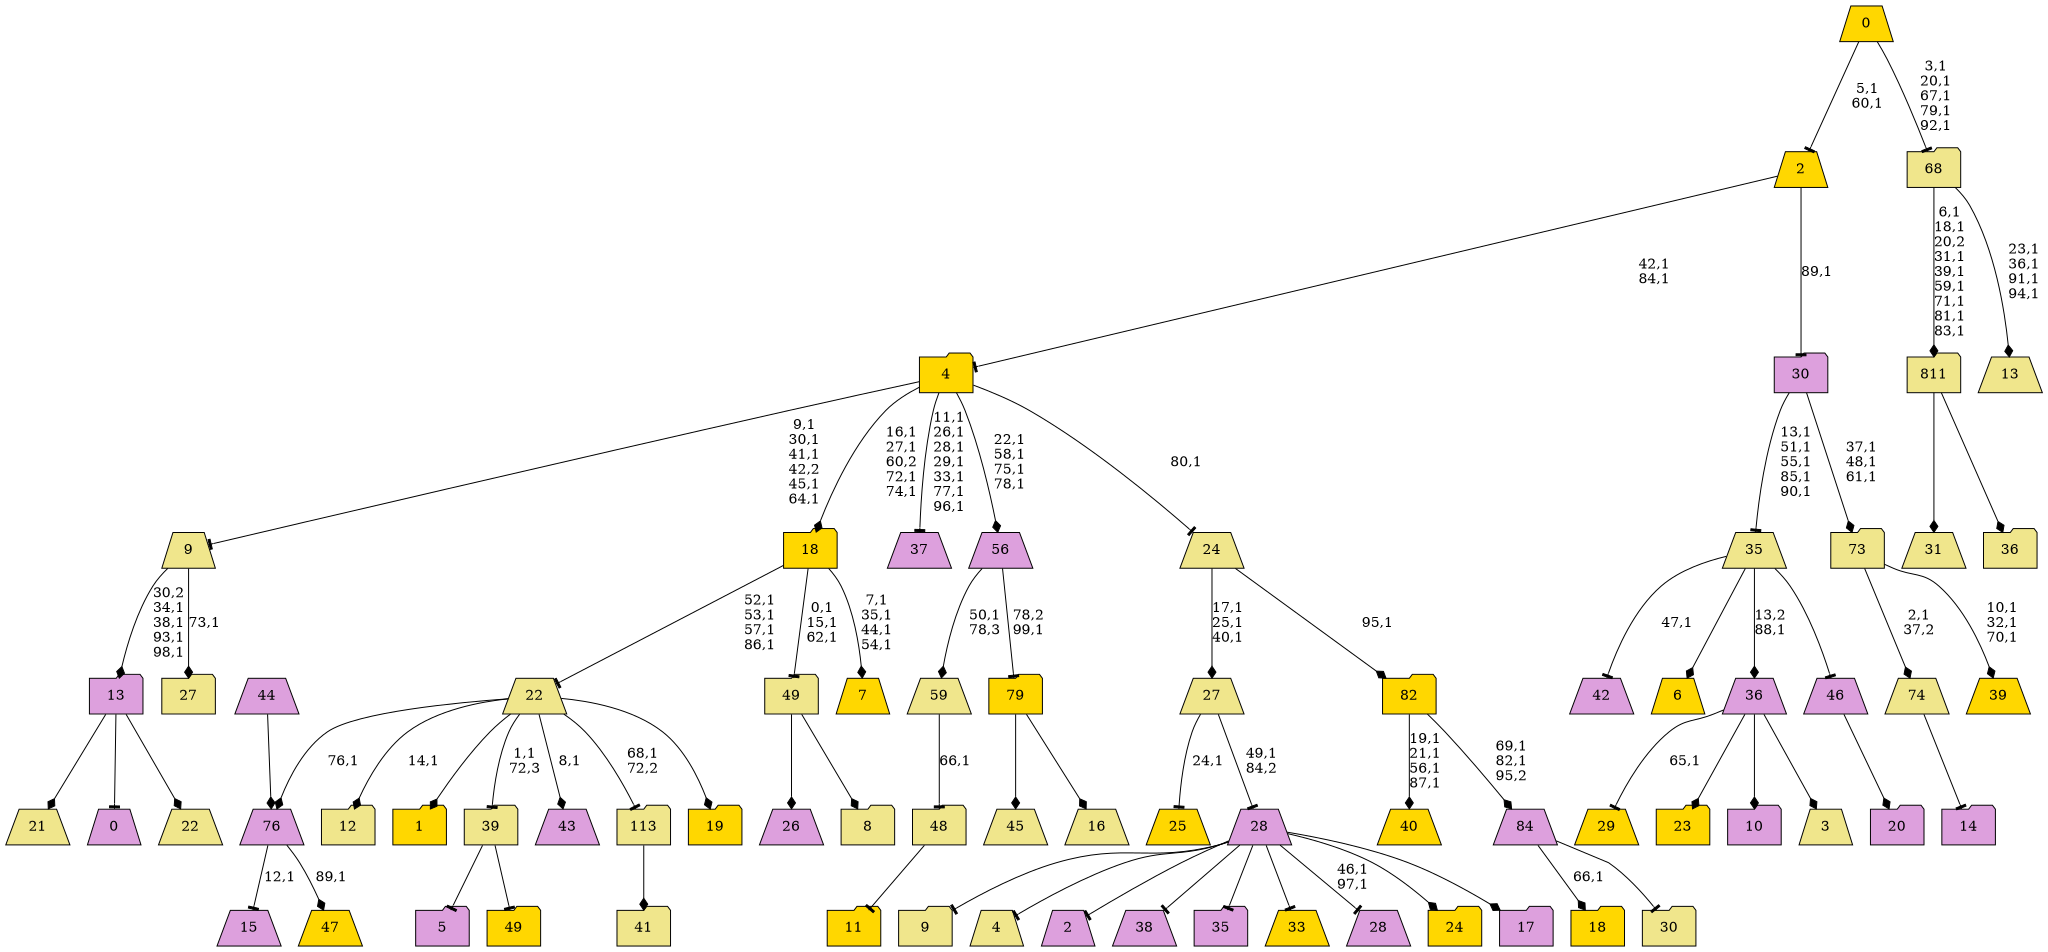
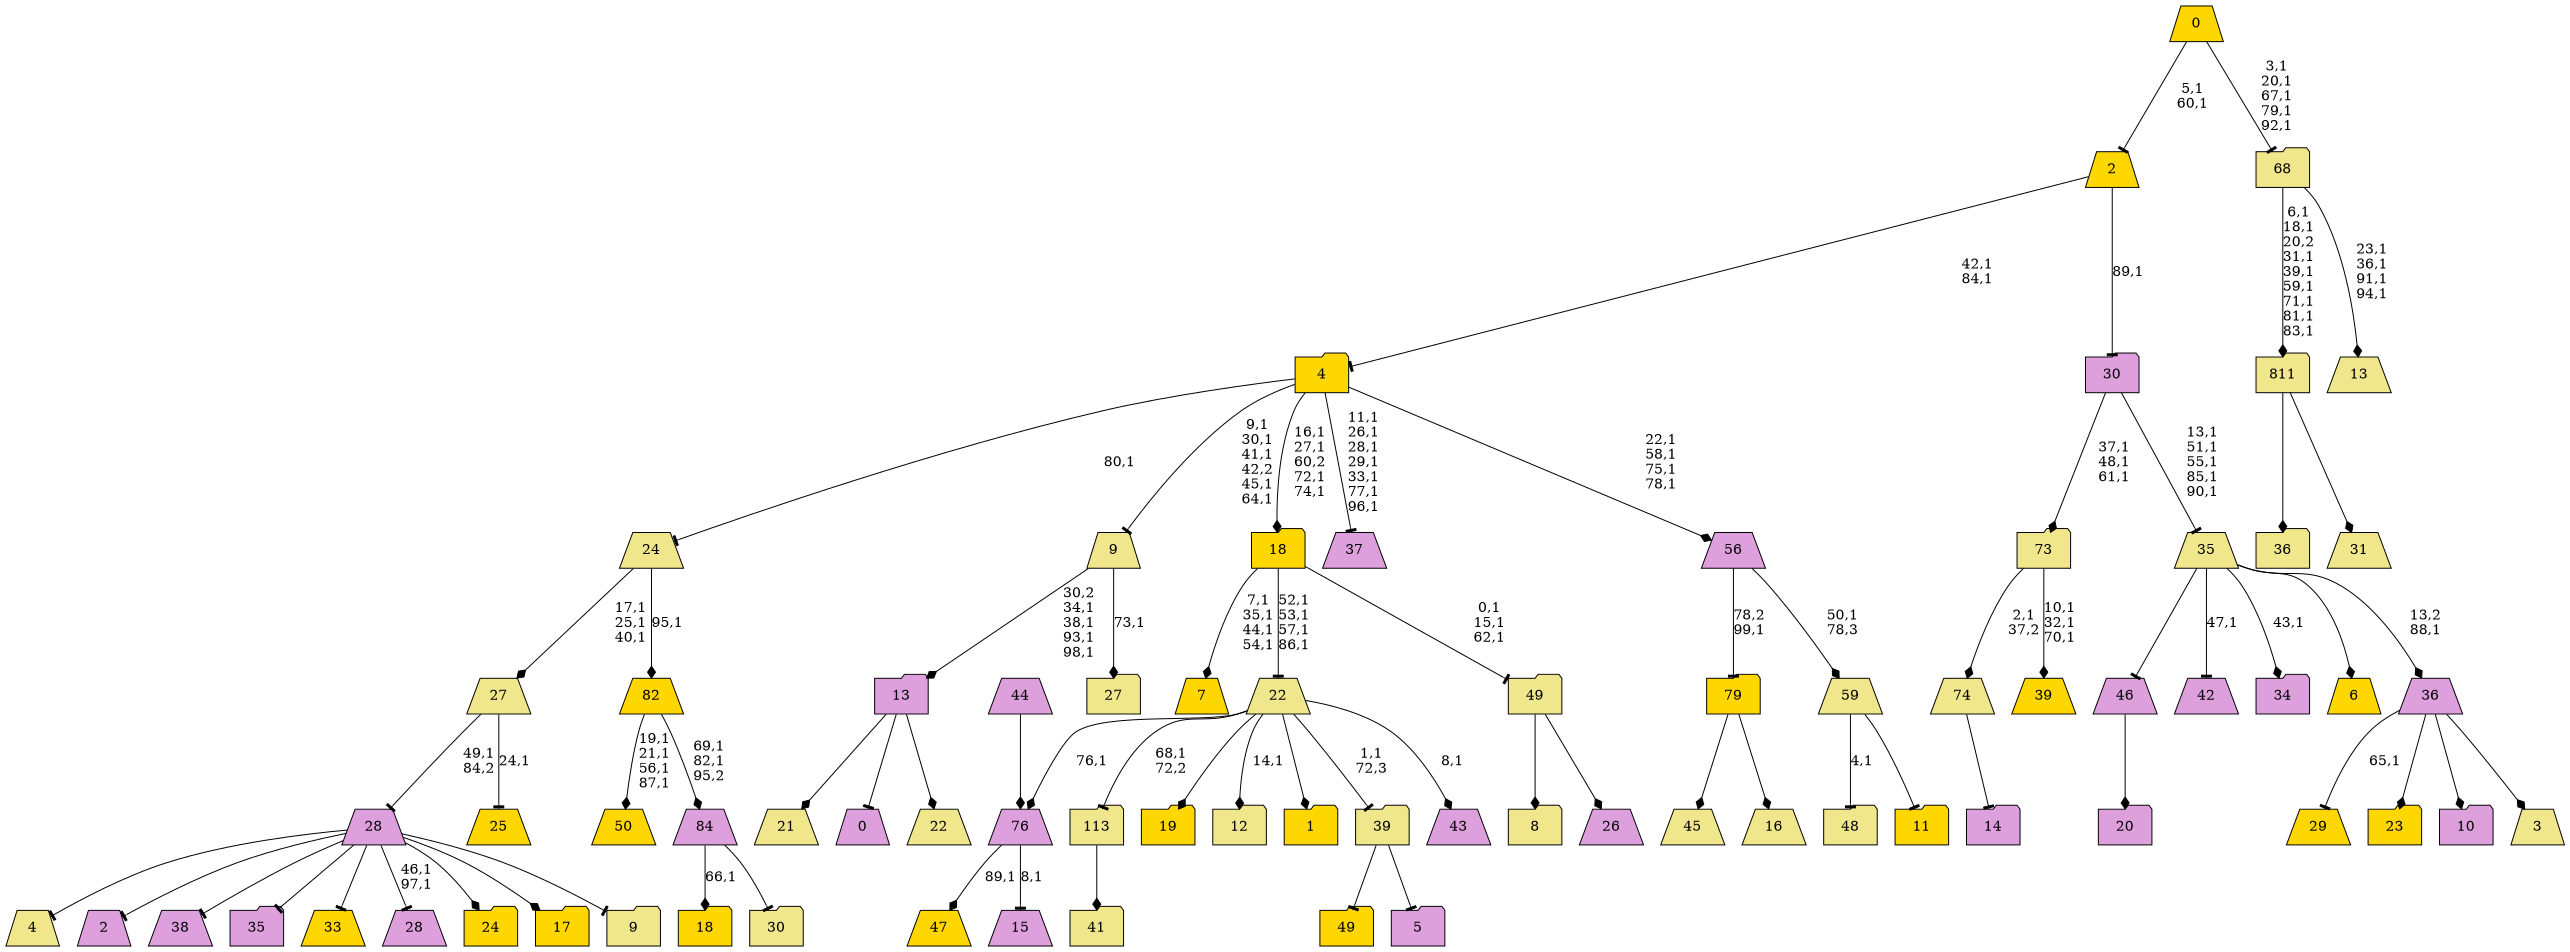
node "82": shape folder -> trapezium
node "34": added
edge "59" -> "48": label "66,1" -> "4,1"
node "40": label "40" -> "50"
edge "48" -> "11": now "59" -> "11"
edge "76" -> "15": label "12,1" -> "8,1"
node "17": fillcolor plum -> gold
